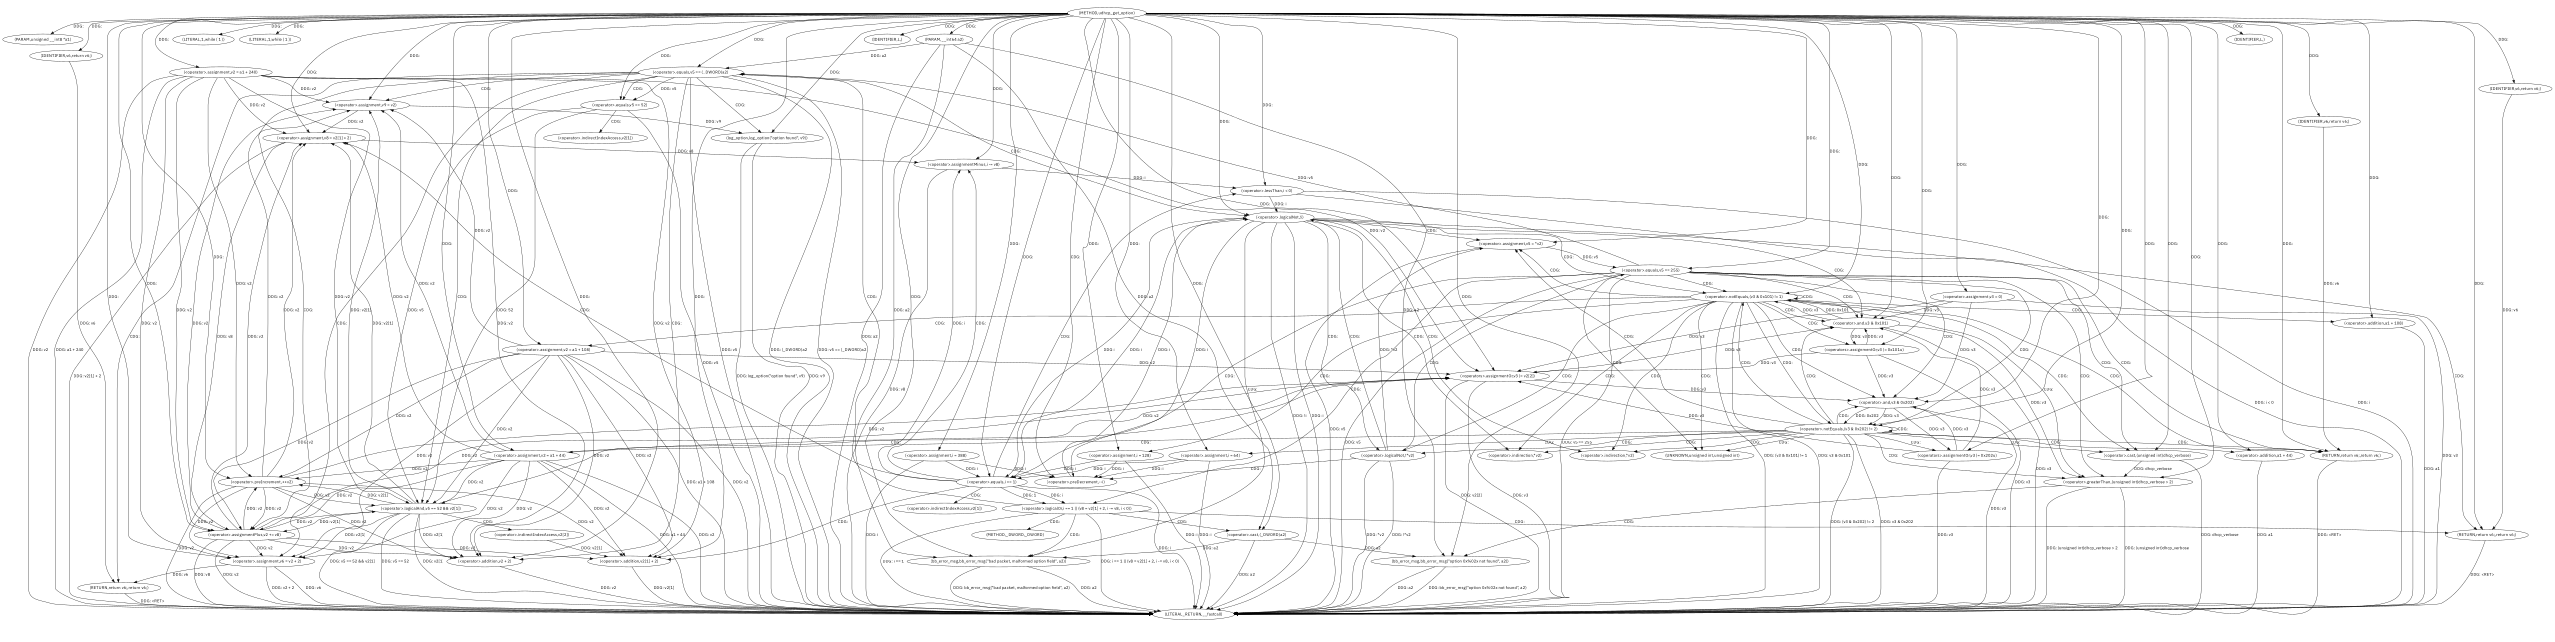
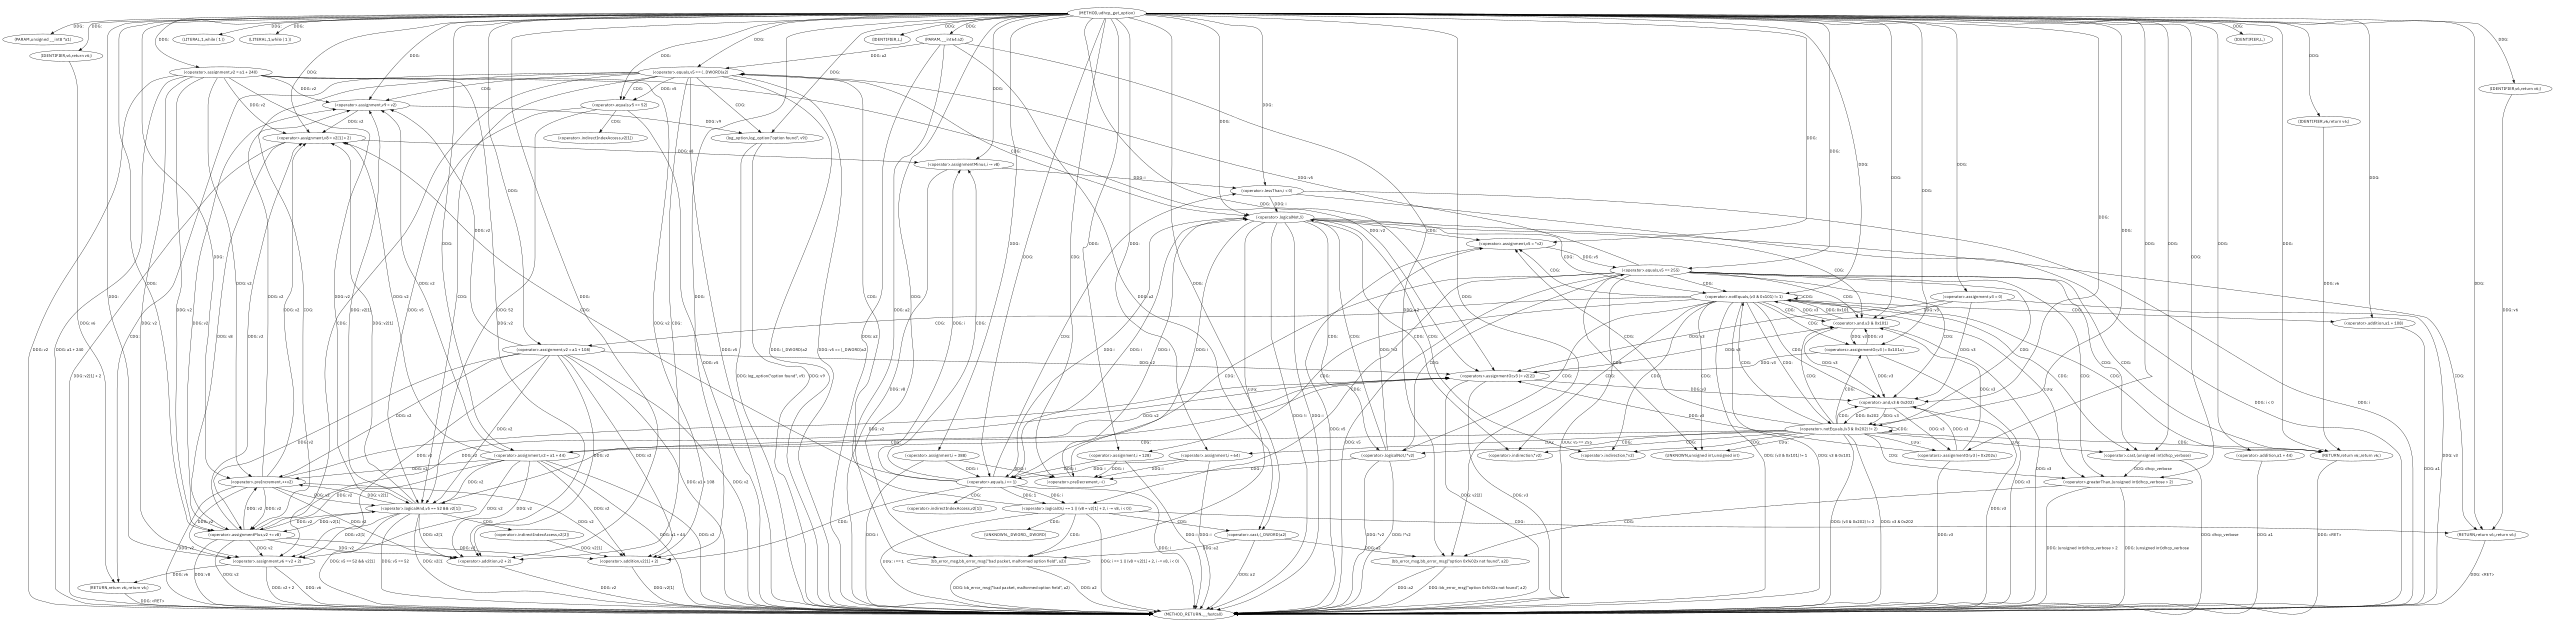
edge "(<operator>.and,v3 & 0x101)" -> "(<operator>.greaterThan,(unsigned int)dhcp_verbose > 2)": now "(<operator>.and,v3 & 0x101)" -> "(<operator>.and,v3 & 0x202)"
edge "(<operator>.notEquals,(v3 & 0x202) != 2)" -> "(<operator>.addition,a1 + 44)": now "(<operator>.notEquals,(v3 & 0x202) != 2)" -> "(<operators>.assignmentOr,v3 |= 0x101u)"
node "(METHOD,_DWORD,_DWORD)": label "(METHOD,_DWORD,_DWORD)" -> "(UNKNOWN,_DWORD,_DWORD)"
node "(LITERAL_RETURN,__fastcall)": label "(LITERAL_RETURN,__fastcall)" -> "(METHOD_RETURN,__fastcall)"
